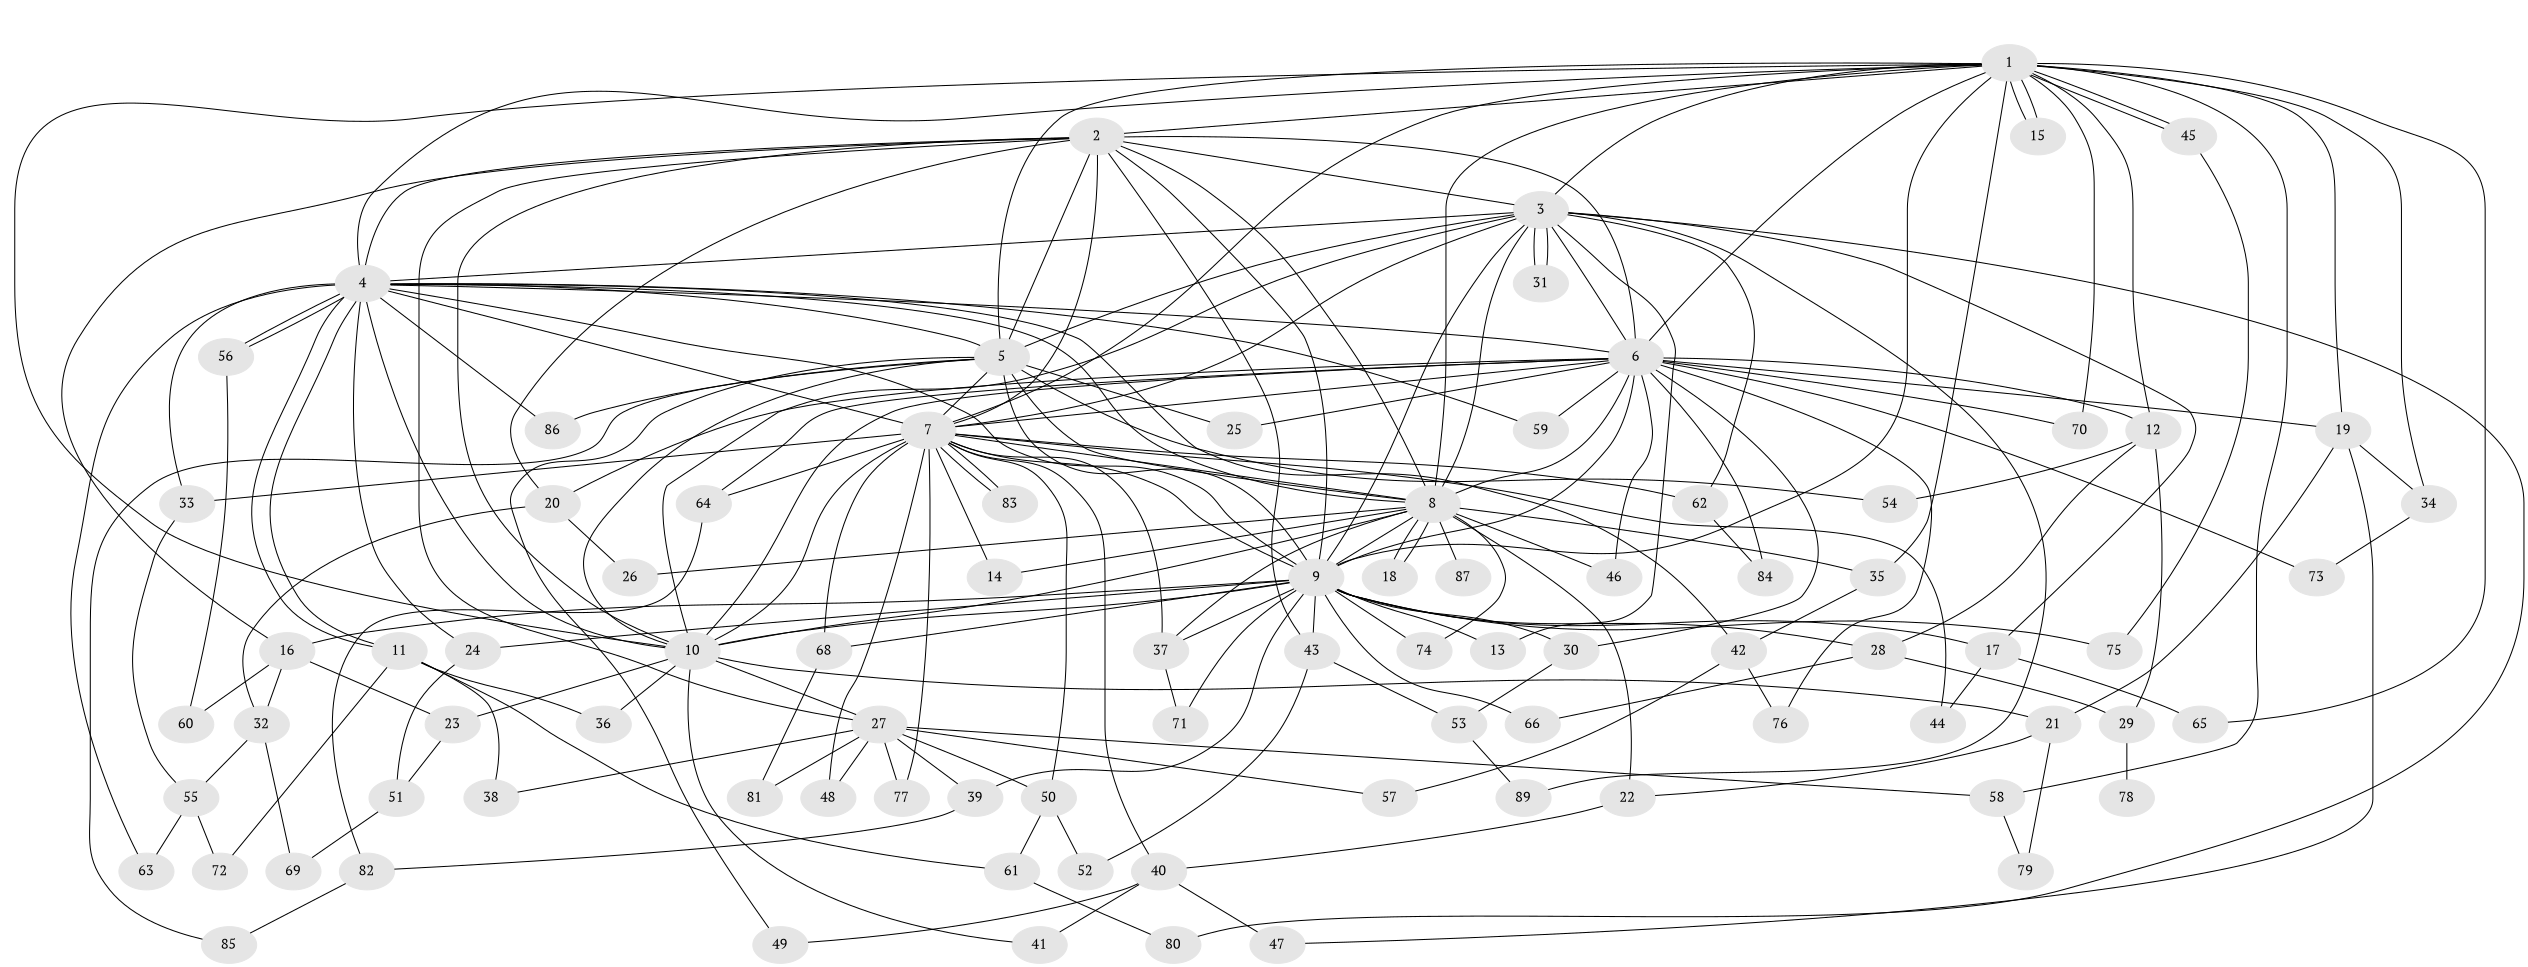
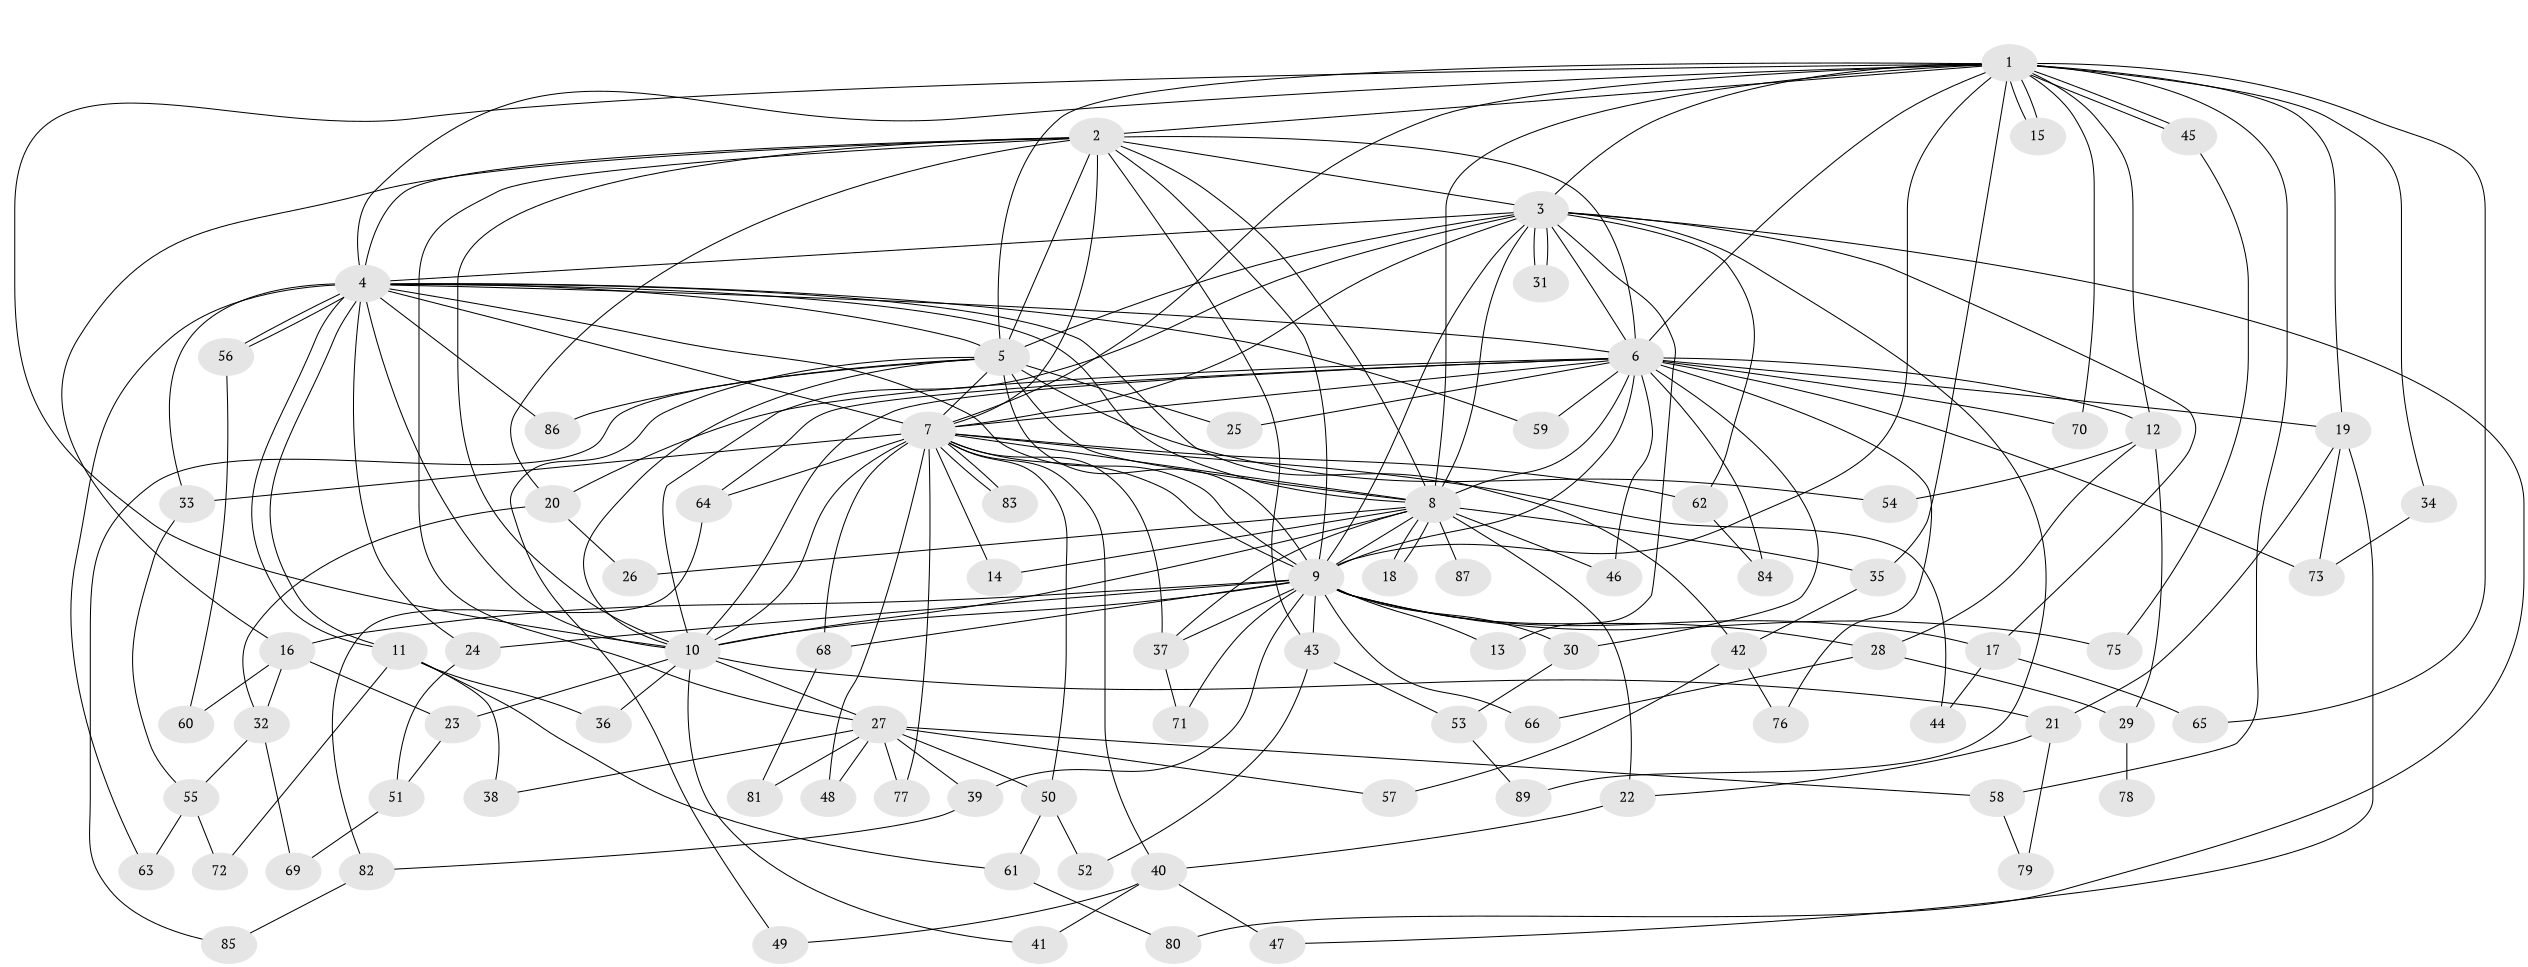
edge "19" -- "34": now "19" -- "73"
node "74": removed
